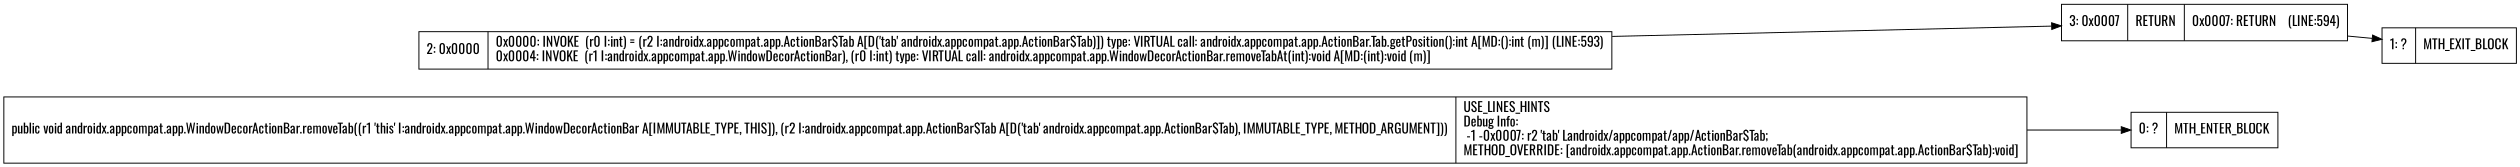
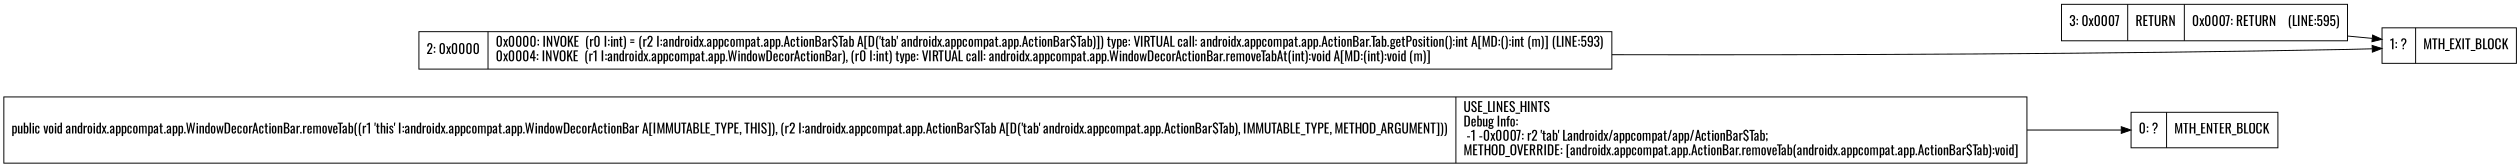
node "3: 0x0007": text "0x0007: RETURN    (LINE:594)" -> "0x0007: RETURN    (LINE:595)"
edge "2: 0x0000" -> "3: 0x0007": now "2: 0x0000" -> "1: ?"
